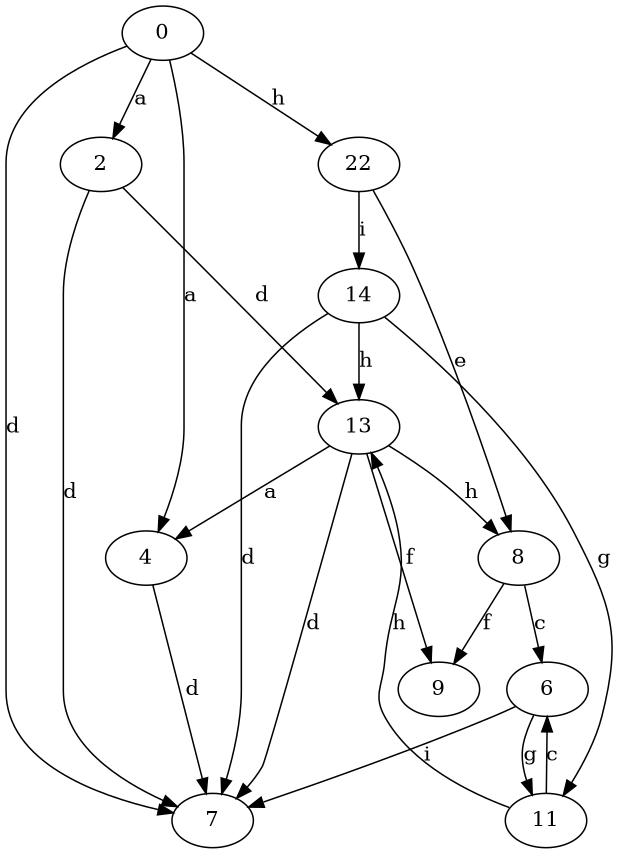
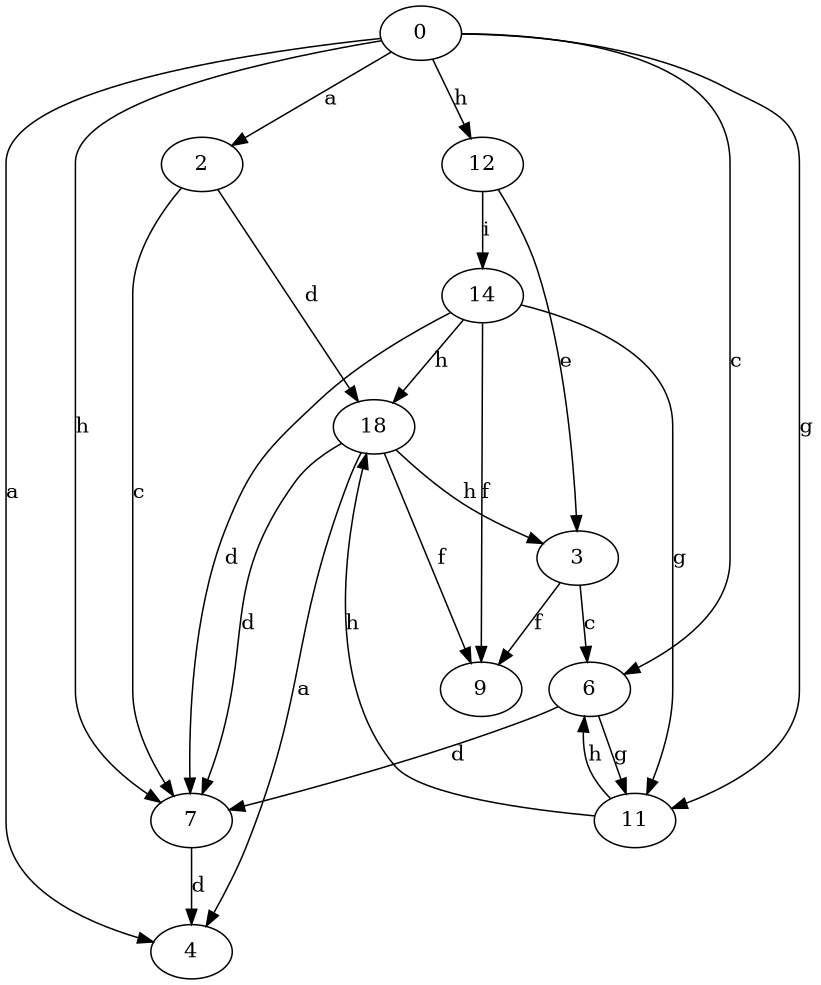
node "22": label "22" -> "12"
edge "0" -> "6": added, label "c"
edge "0" -> "11": added, label "g"
edge "0" -> "7": label "d" -> "h"
node "13": label "13" -> "18"
edge "14" -> "9": added, label "f"
edge "2" -> "7": label "d" -> "c"
node "8": label "8" -> "3"
edge "4" -> "7": reversed
edge "6" -> "7": label "i" -> "d"
edge "11" -> "6": label "c" -> "h"
